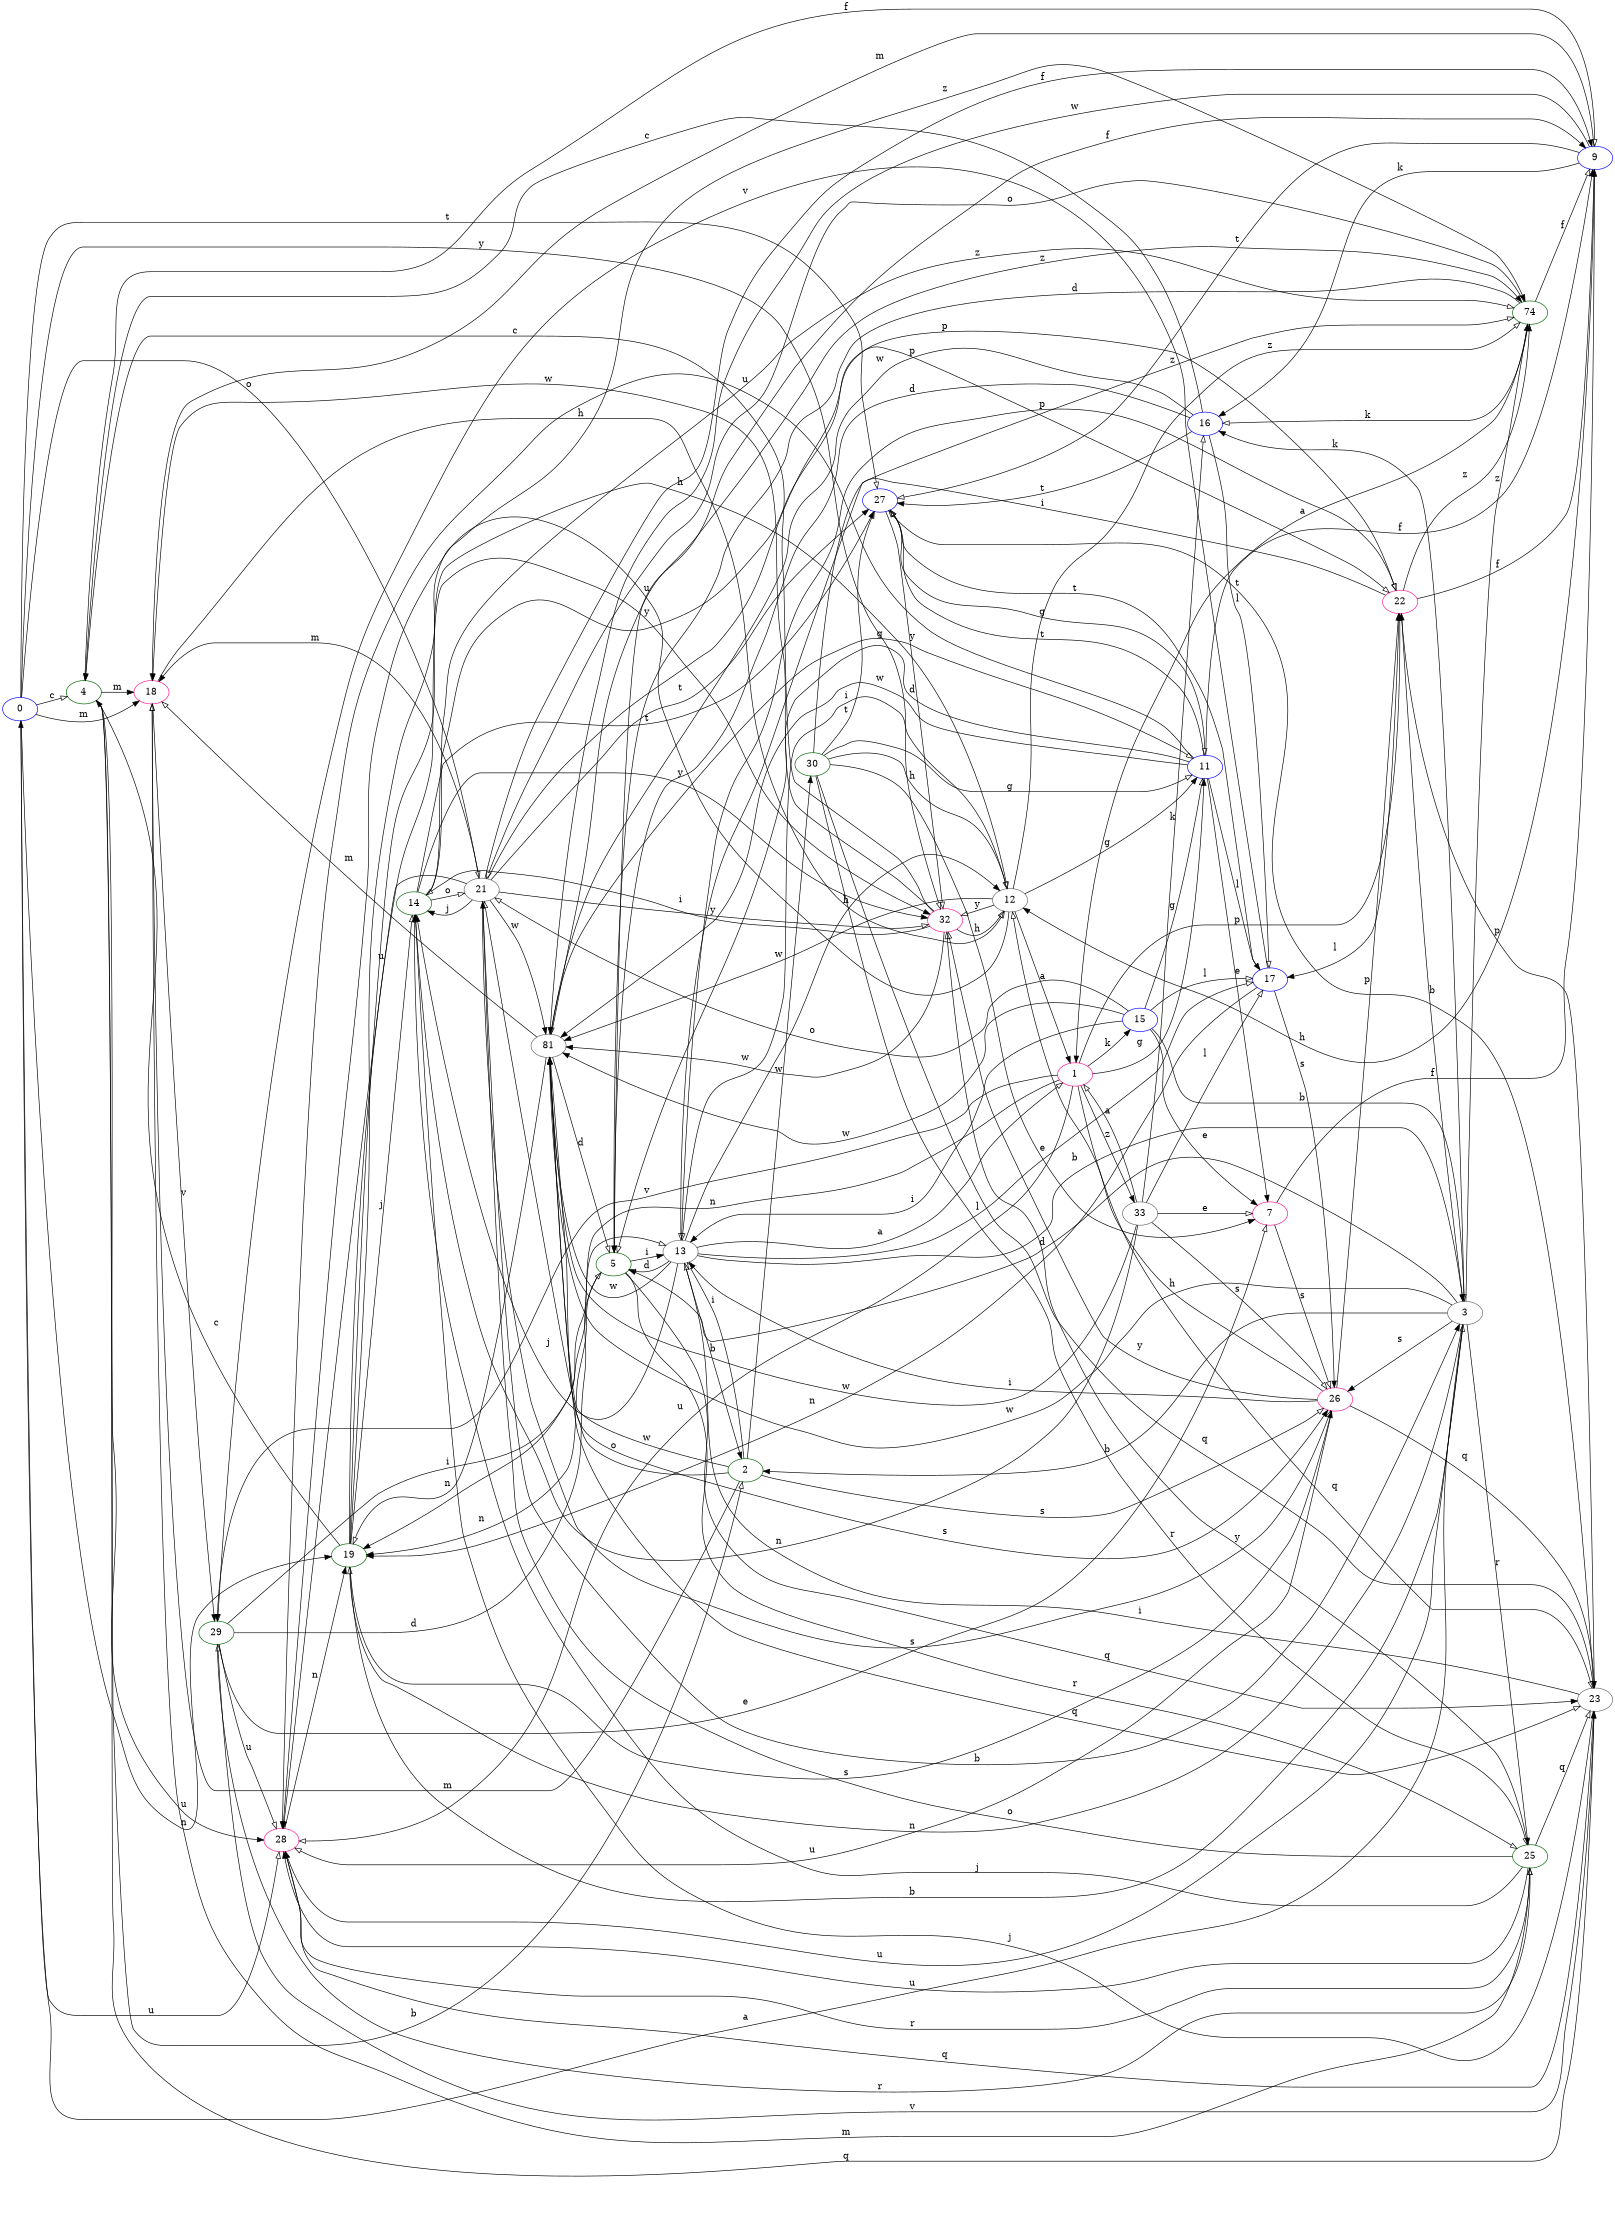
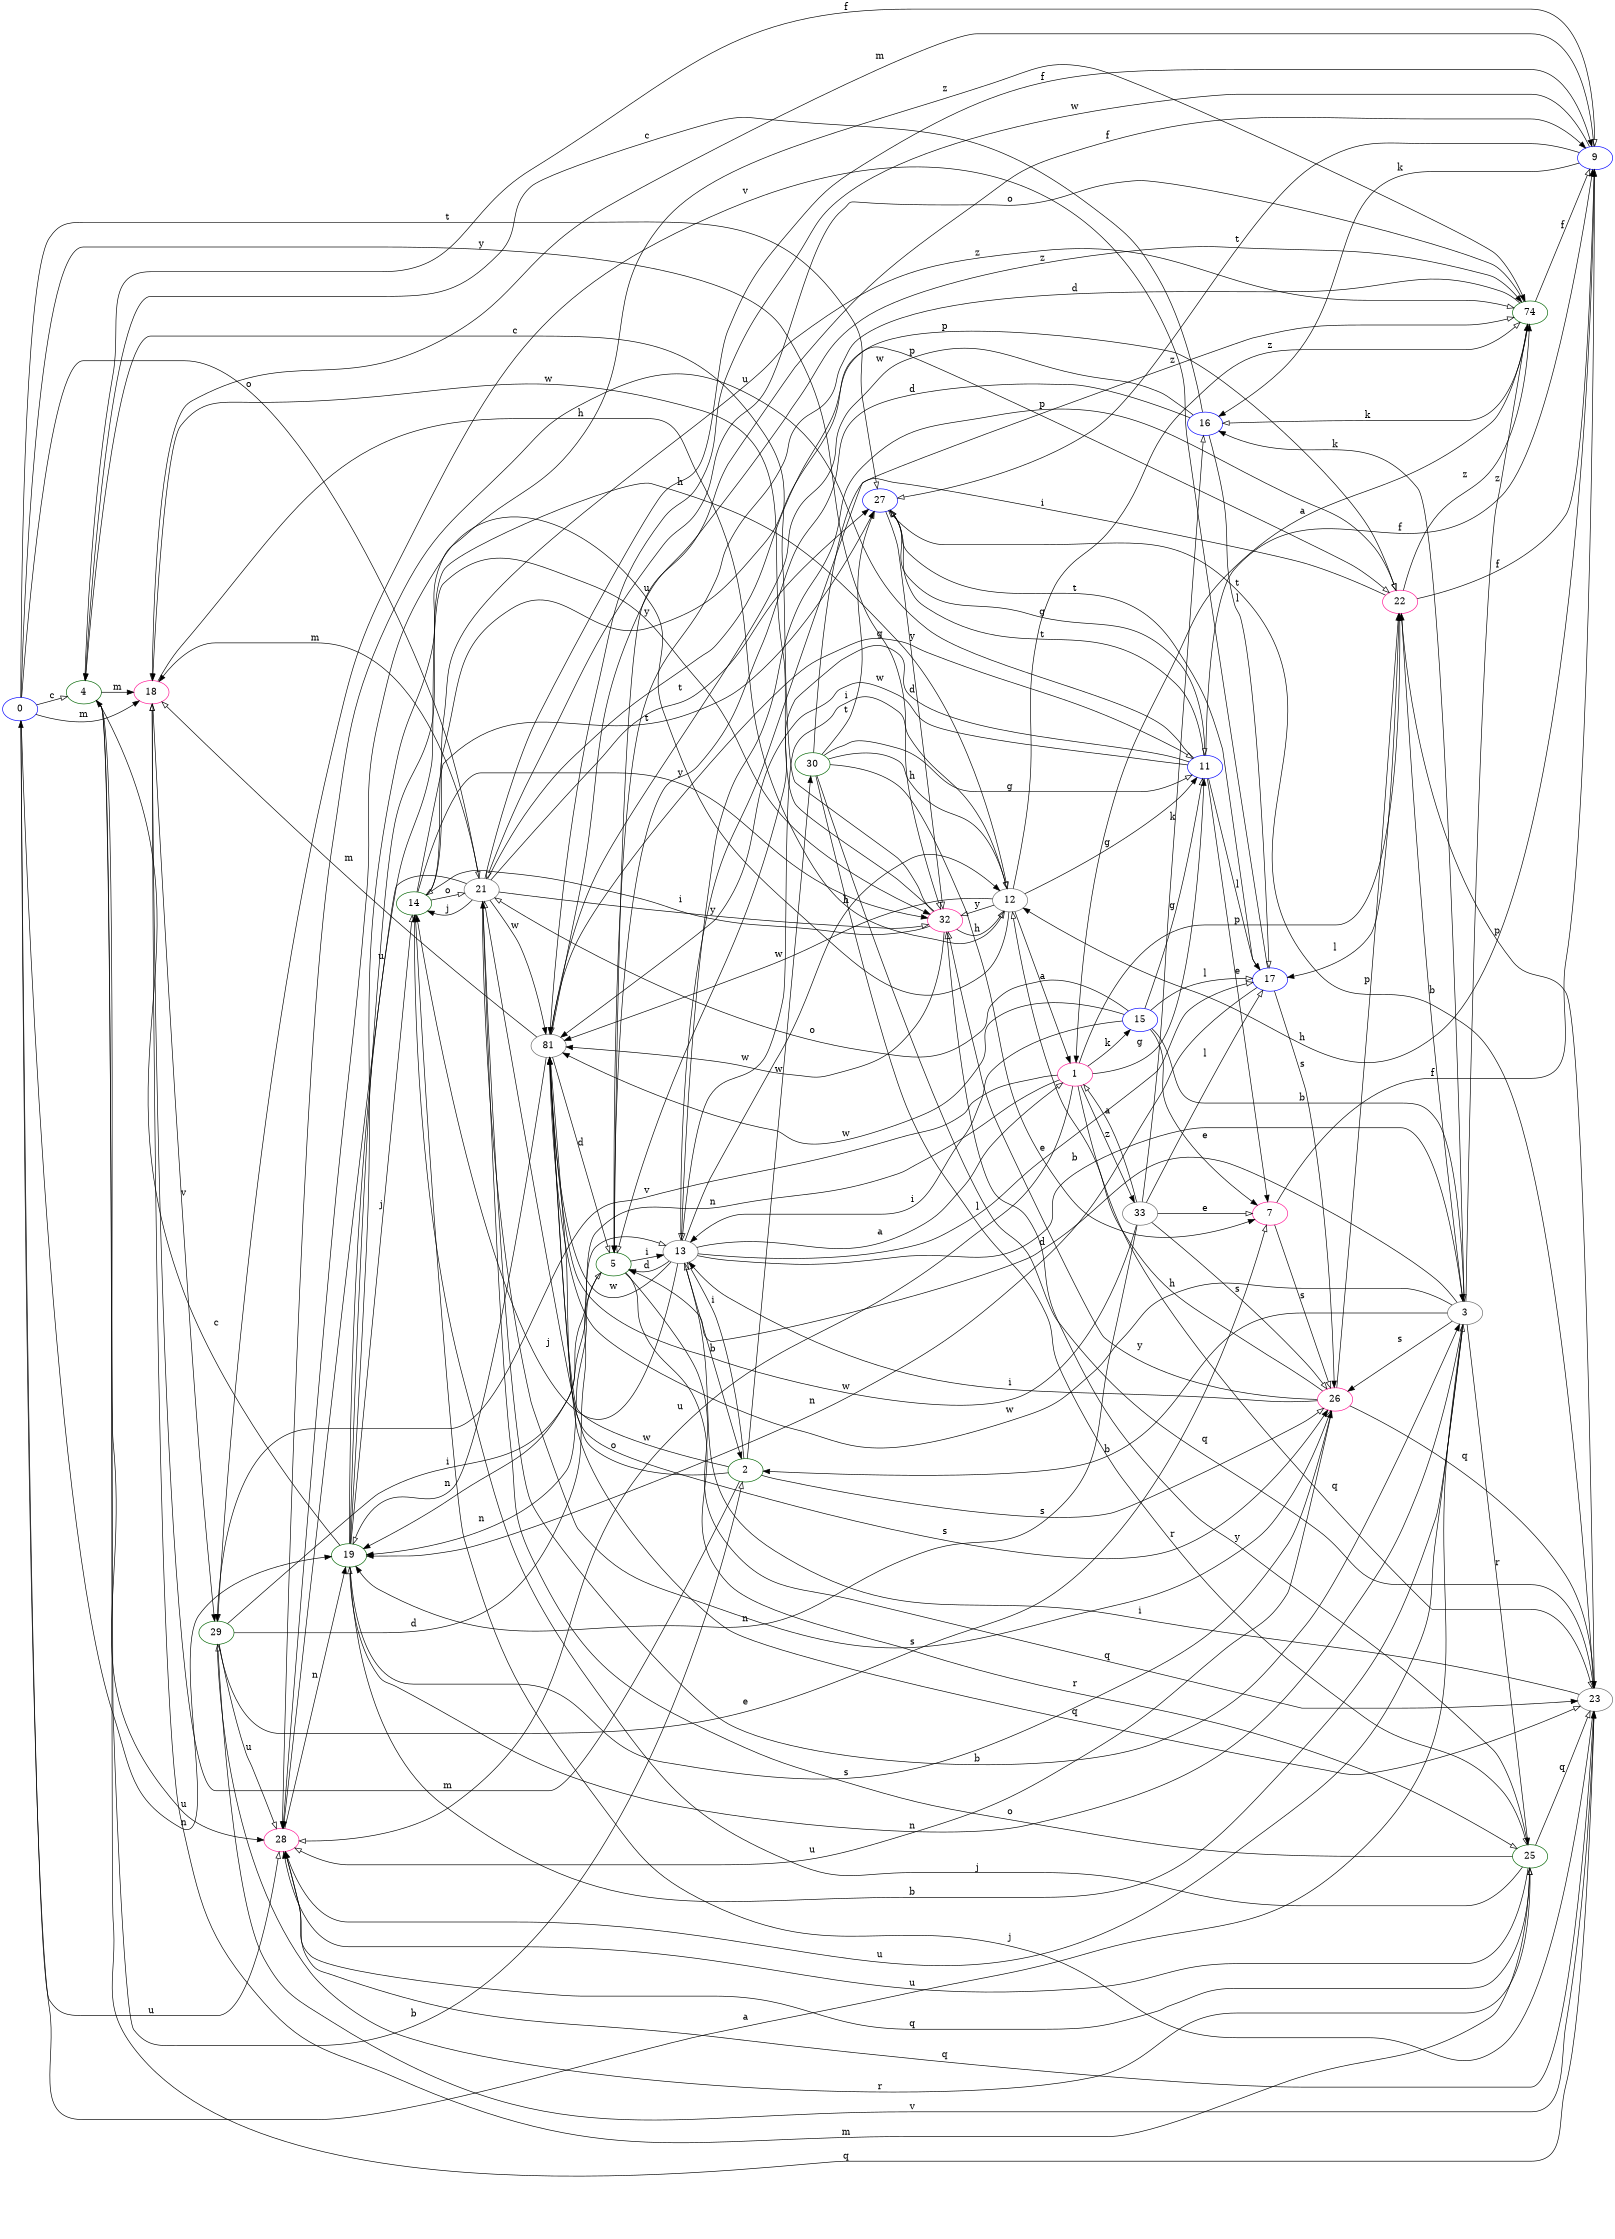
edge "16" -> "27": removed, label "t"
edge "33" -> "14": now "33" -> "19"
edge "28" -> "25": label "r" -> "q"
